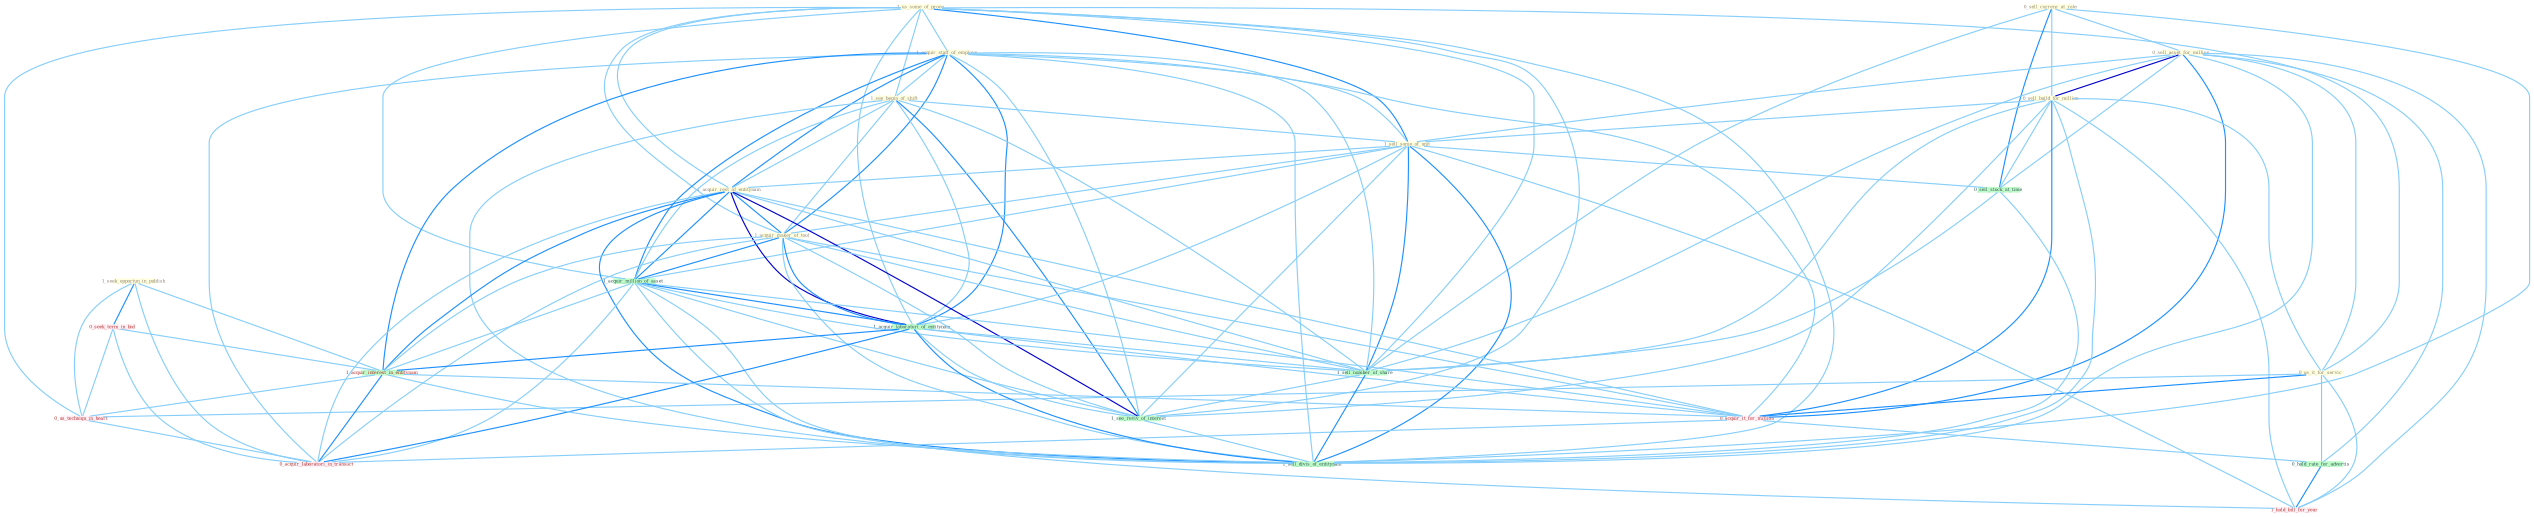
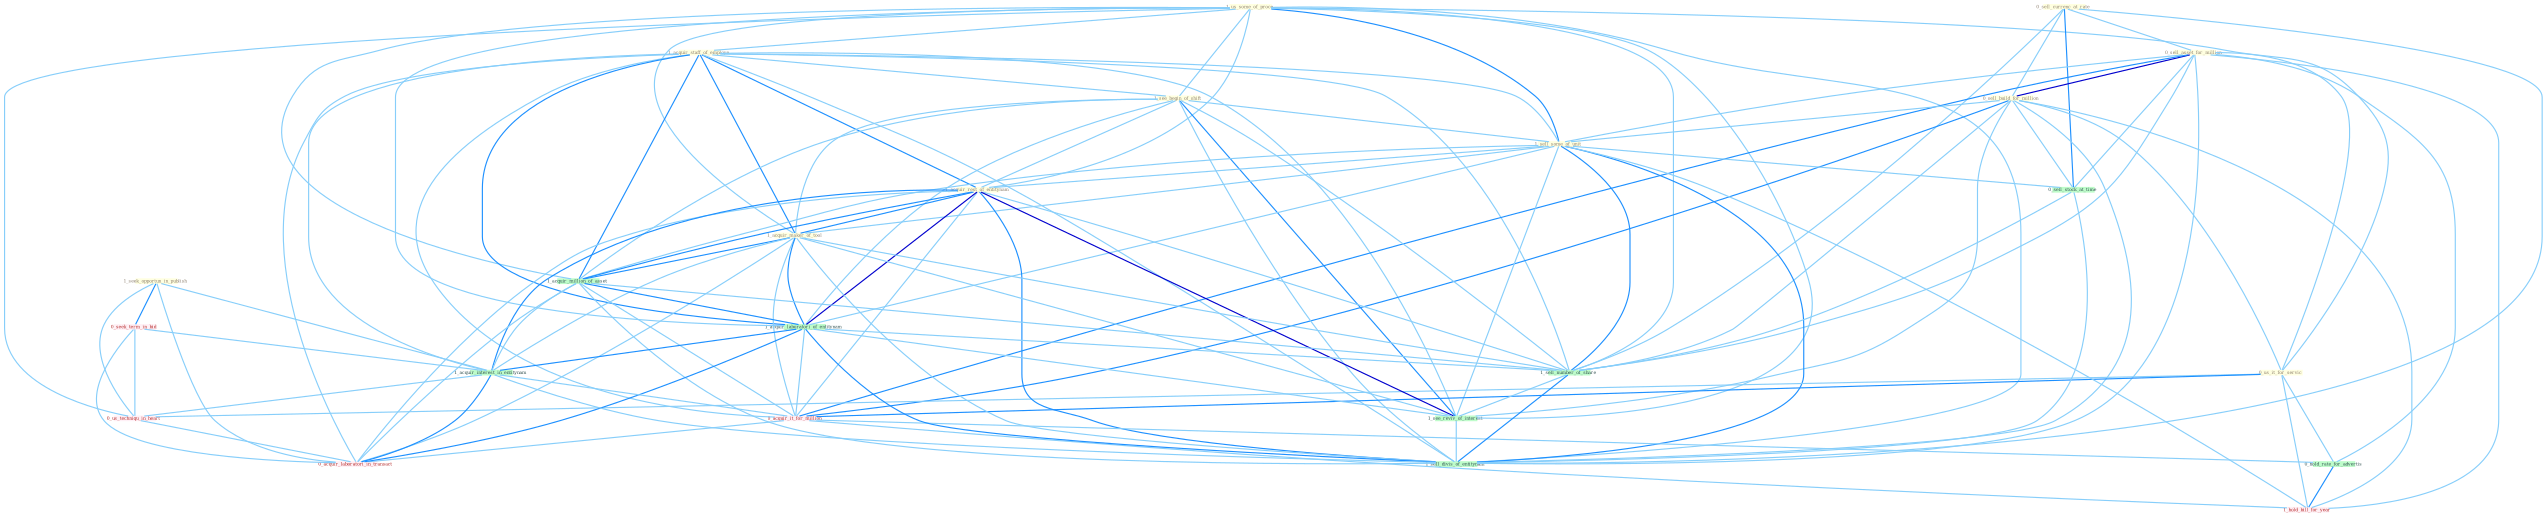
edge "1_acquir_staff_of_employe" -- "1_acquir_interest_in_entitynam": color #1e90ff -> #87cefa
edge "1_acquir_million_of_asset" -- "1_see_reviv_of_interest": removed
node "1_acquir_interest_in_entitynam": fontcolor #b22222 -> #2f4f4f
edge "1_acquir_million_of_asset" -- "1_hold_bill_for_year": now "0_acquir_it_for_million" -- "1_hold_bill_for_year"
